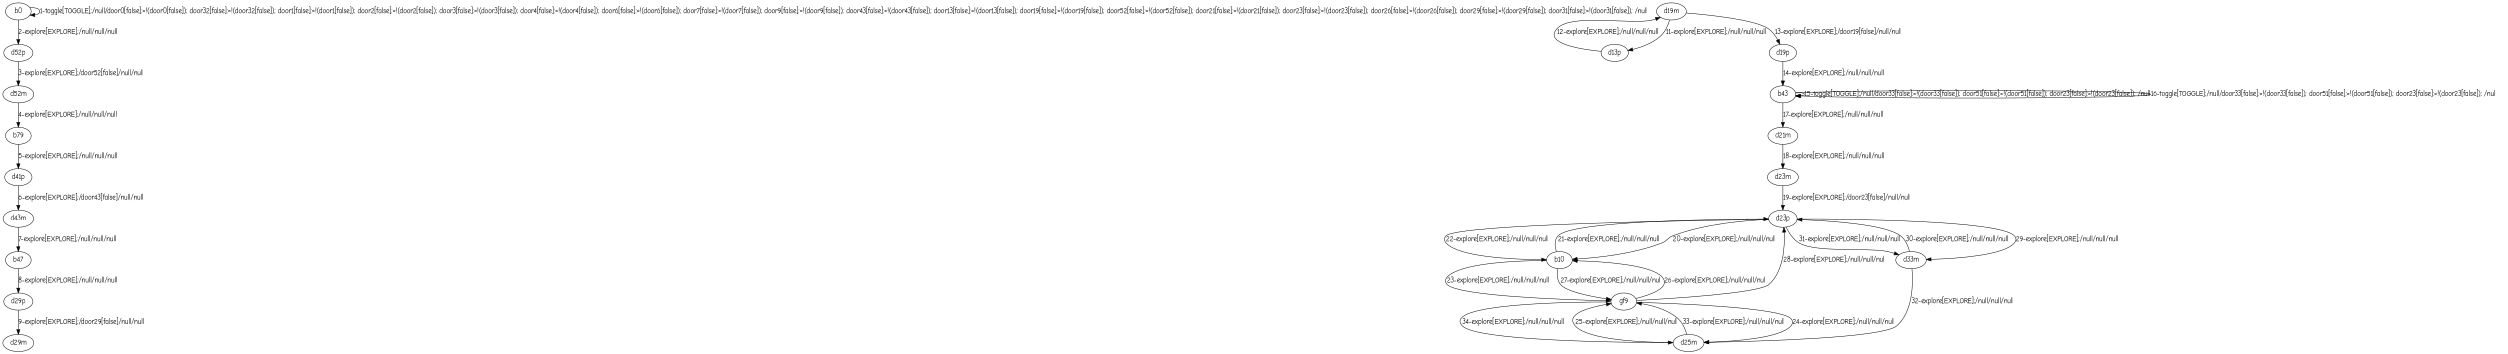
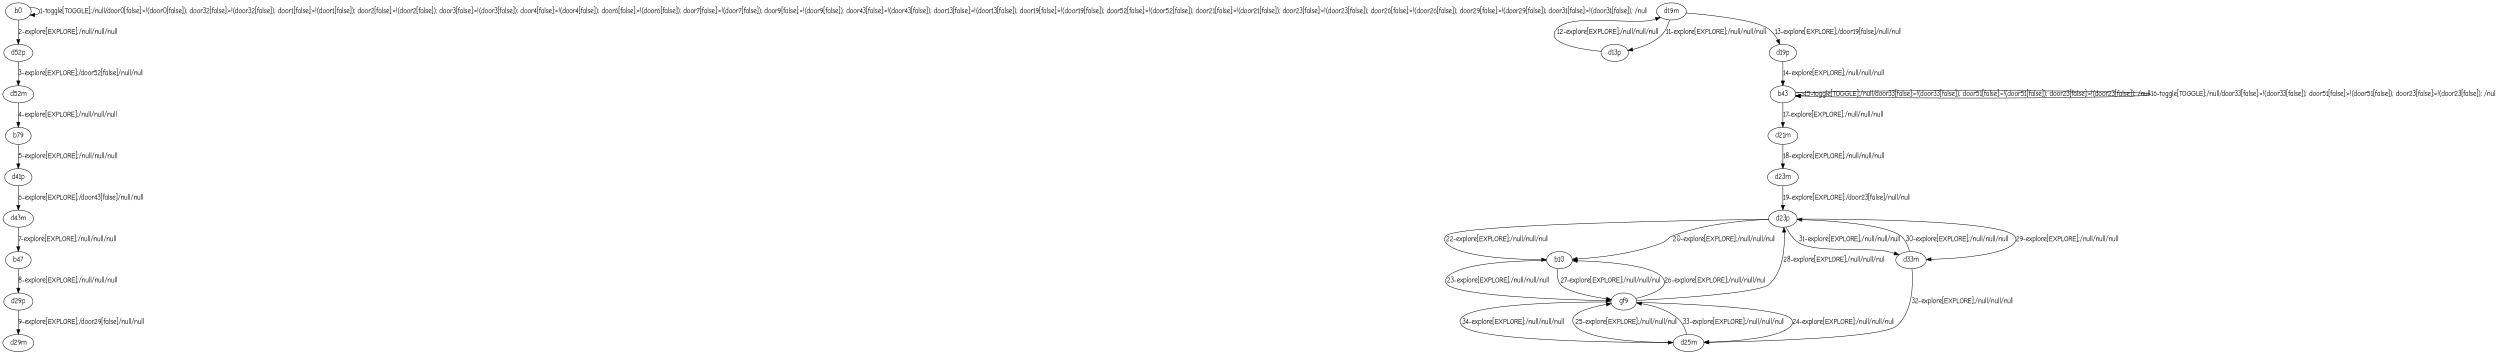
edge "b10" -> "d23p": removed, label "21-explore[EXPLORE];/null/null/null"
